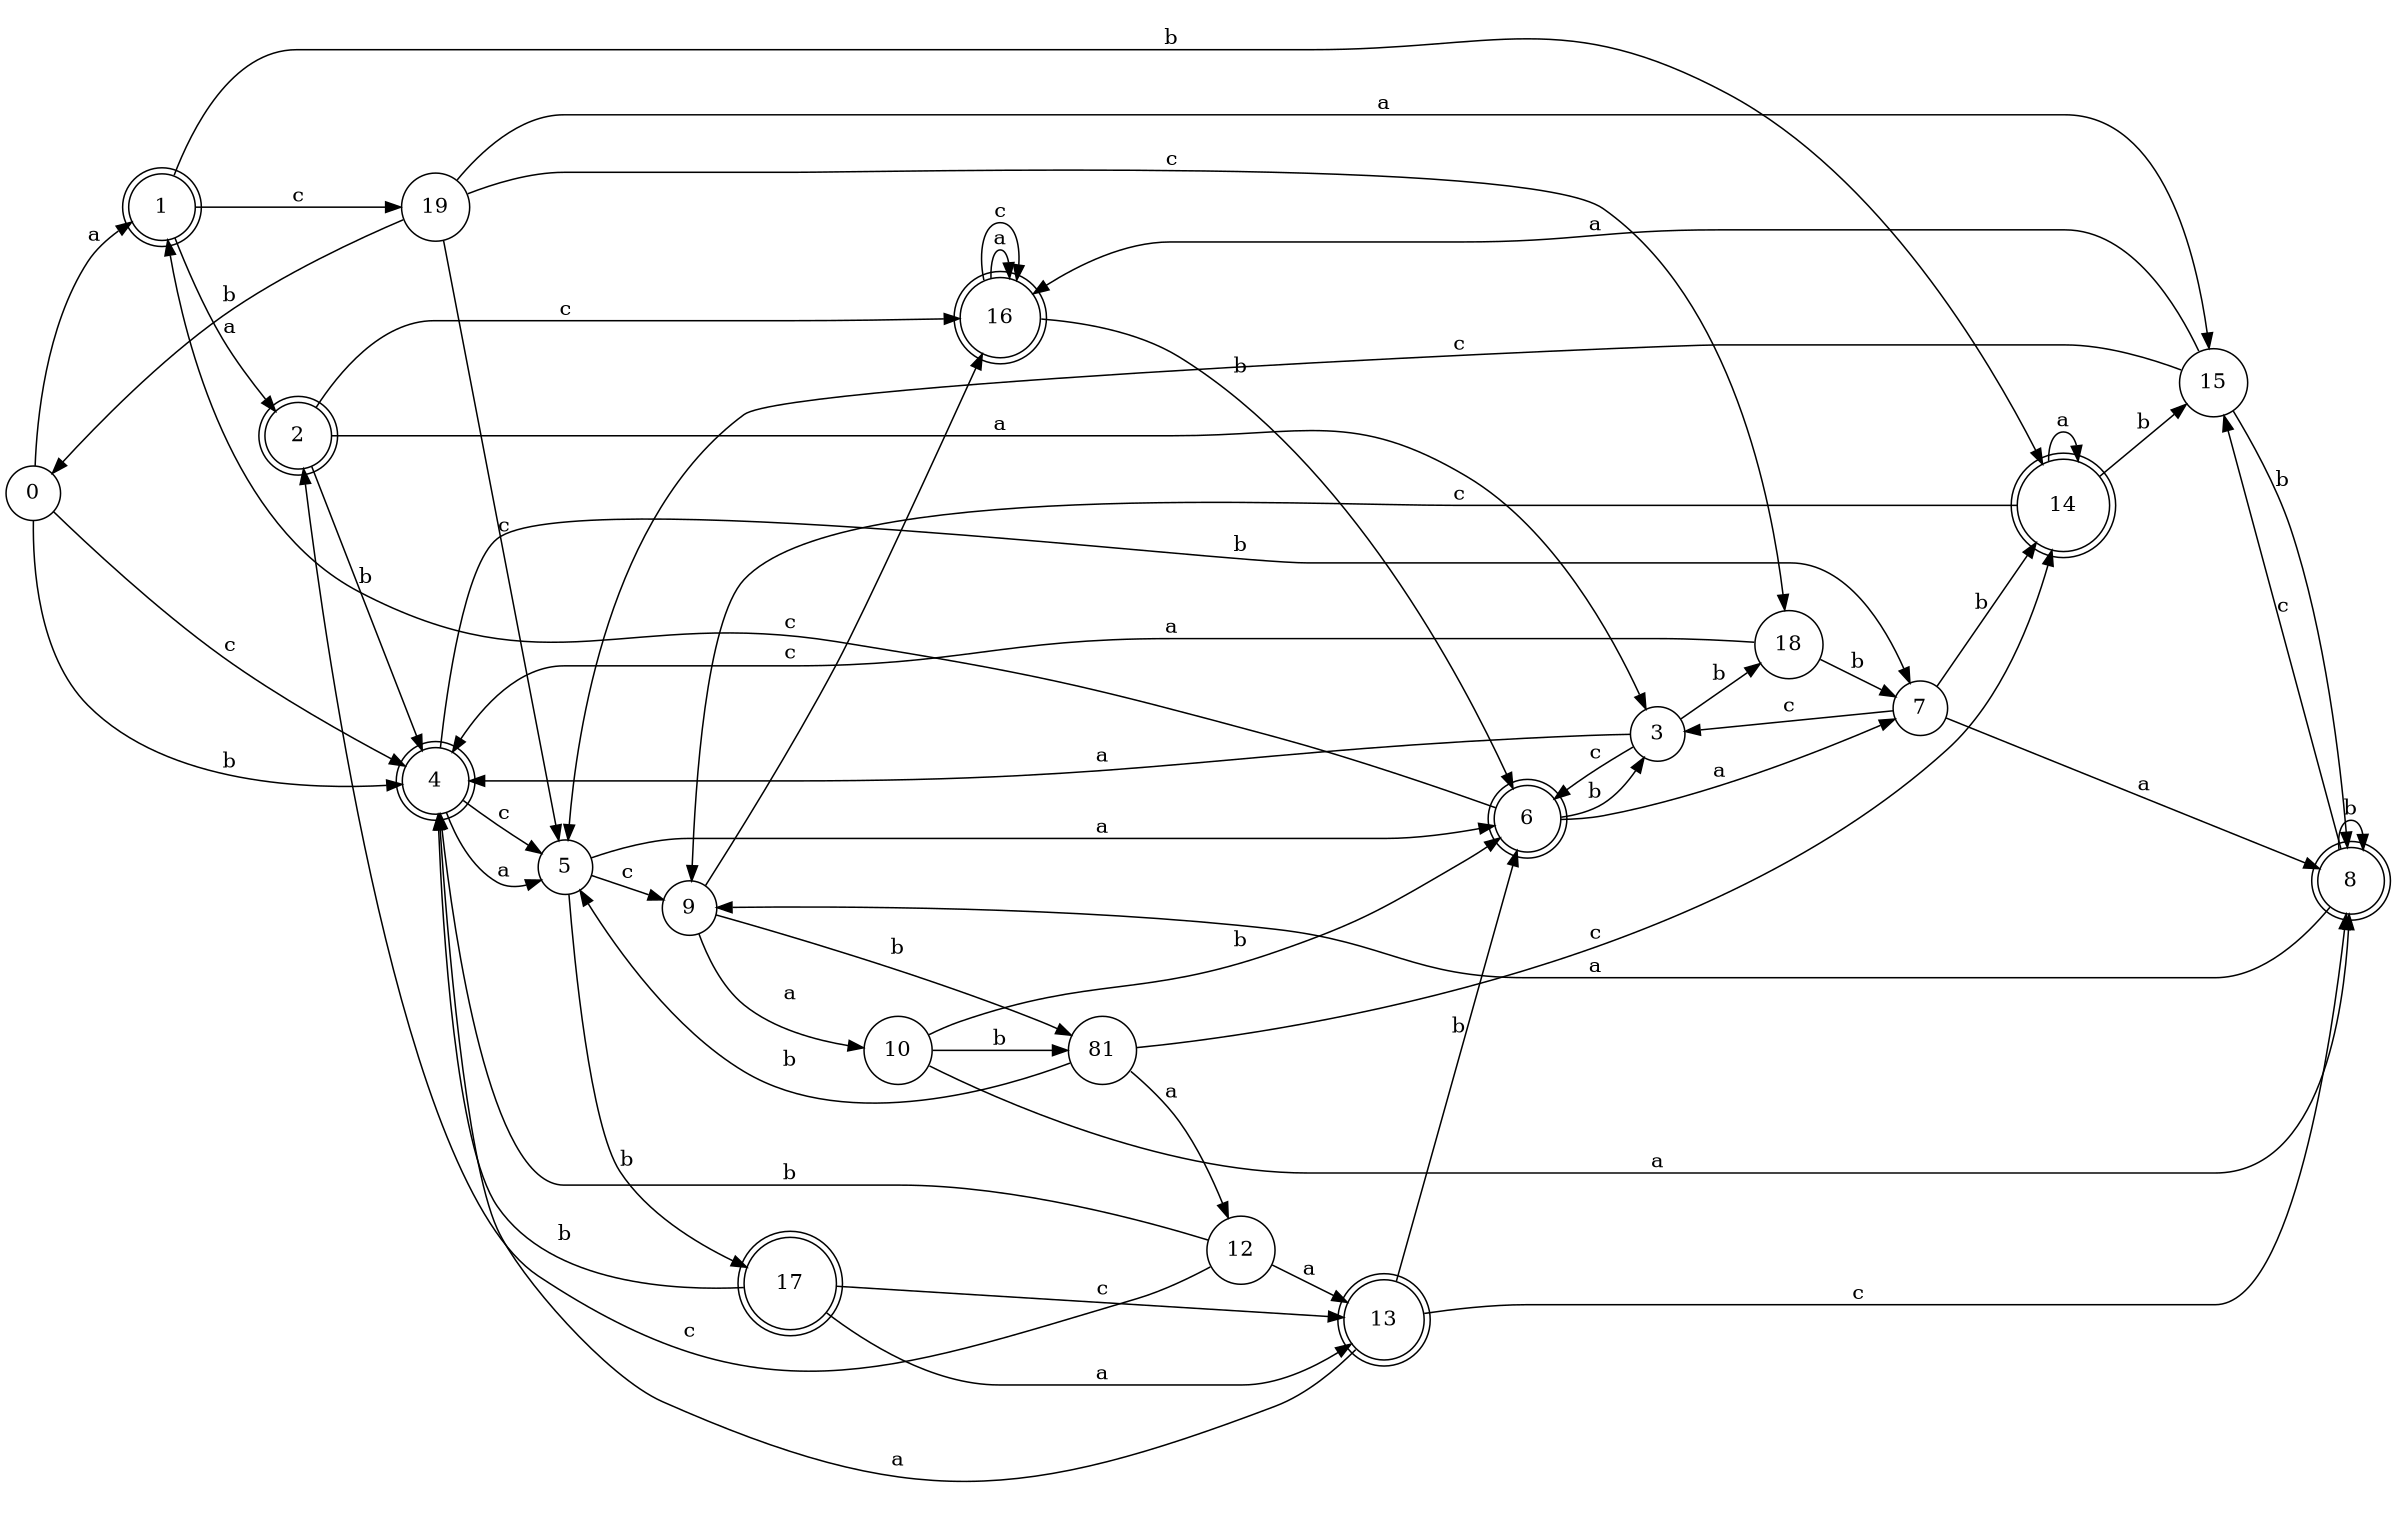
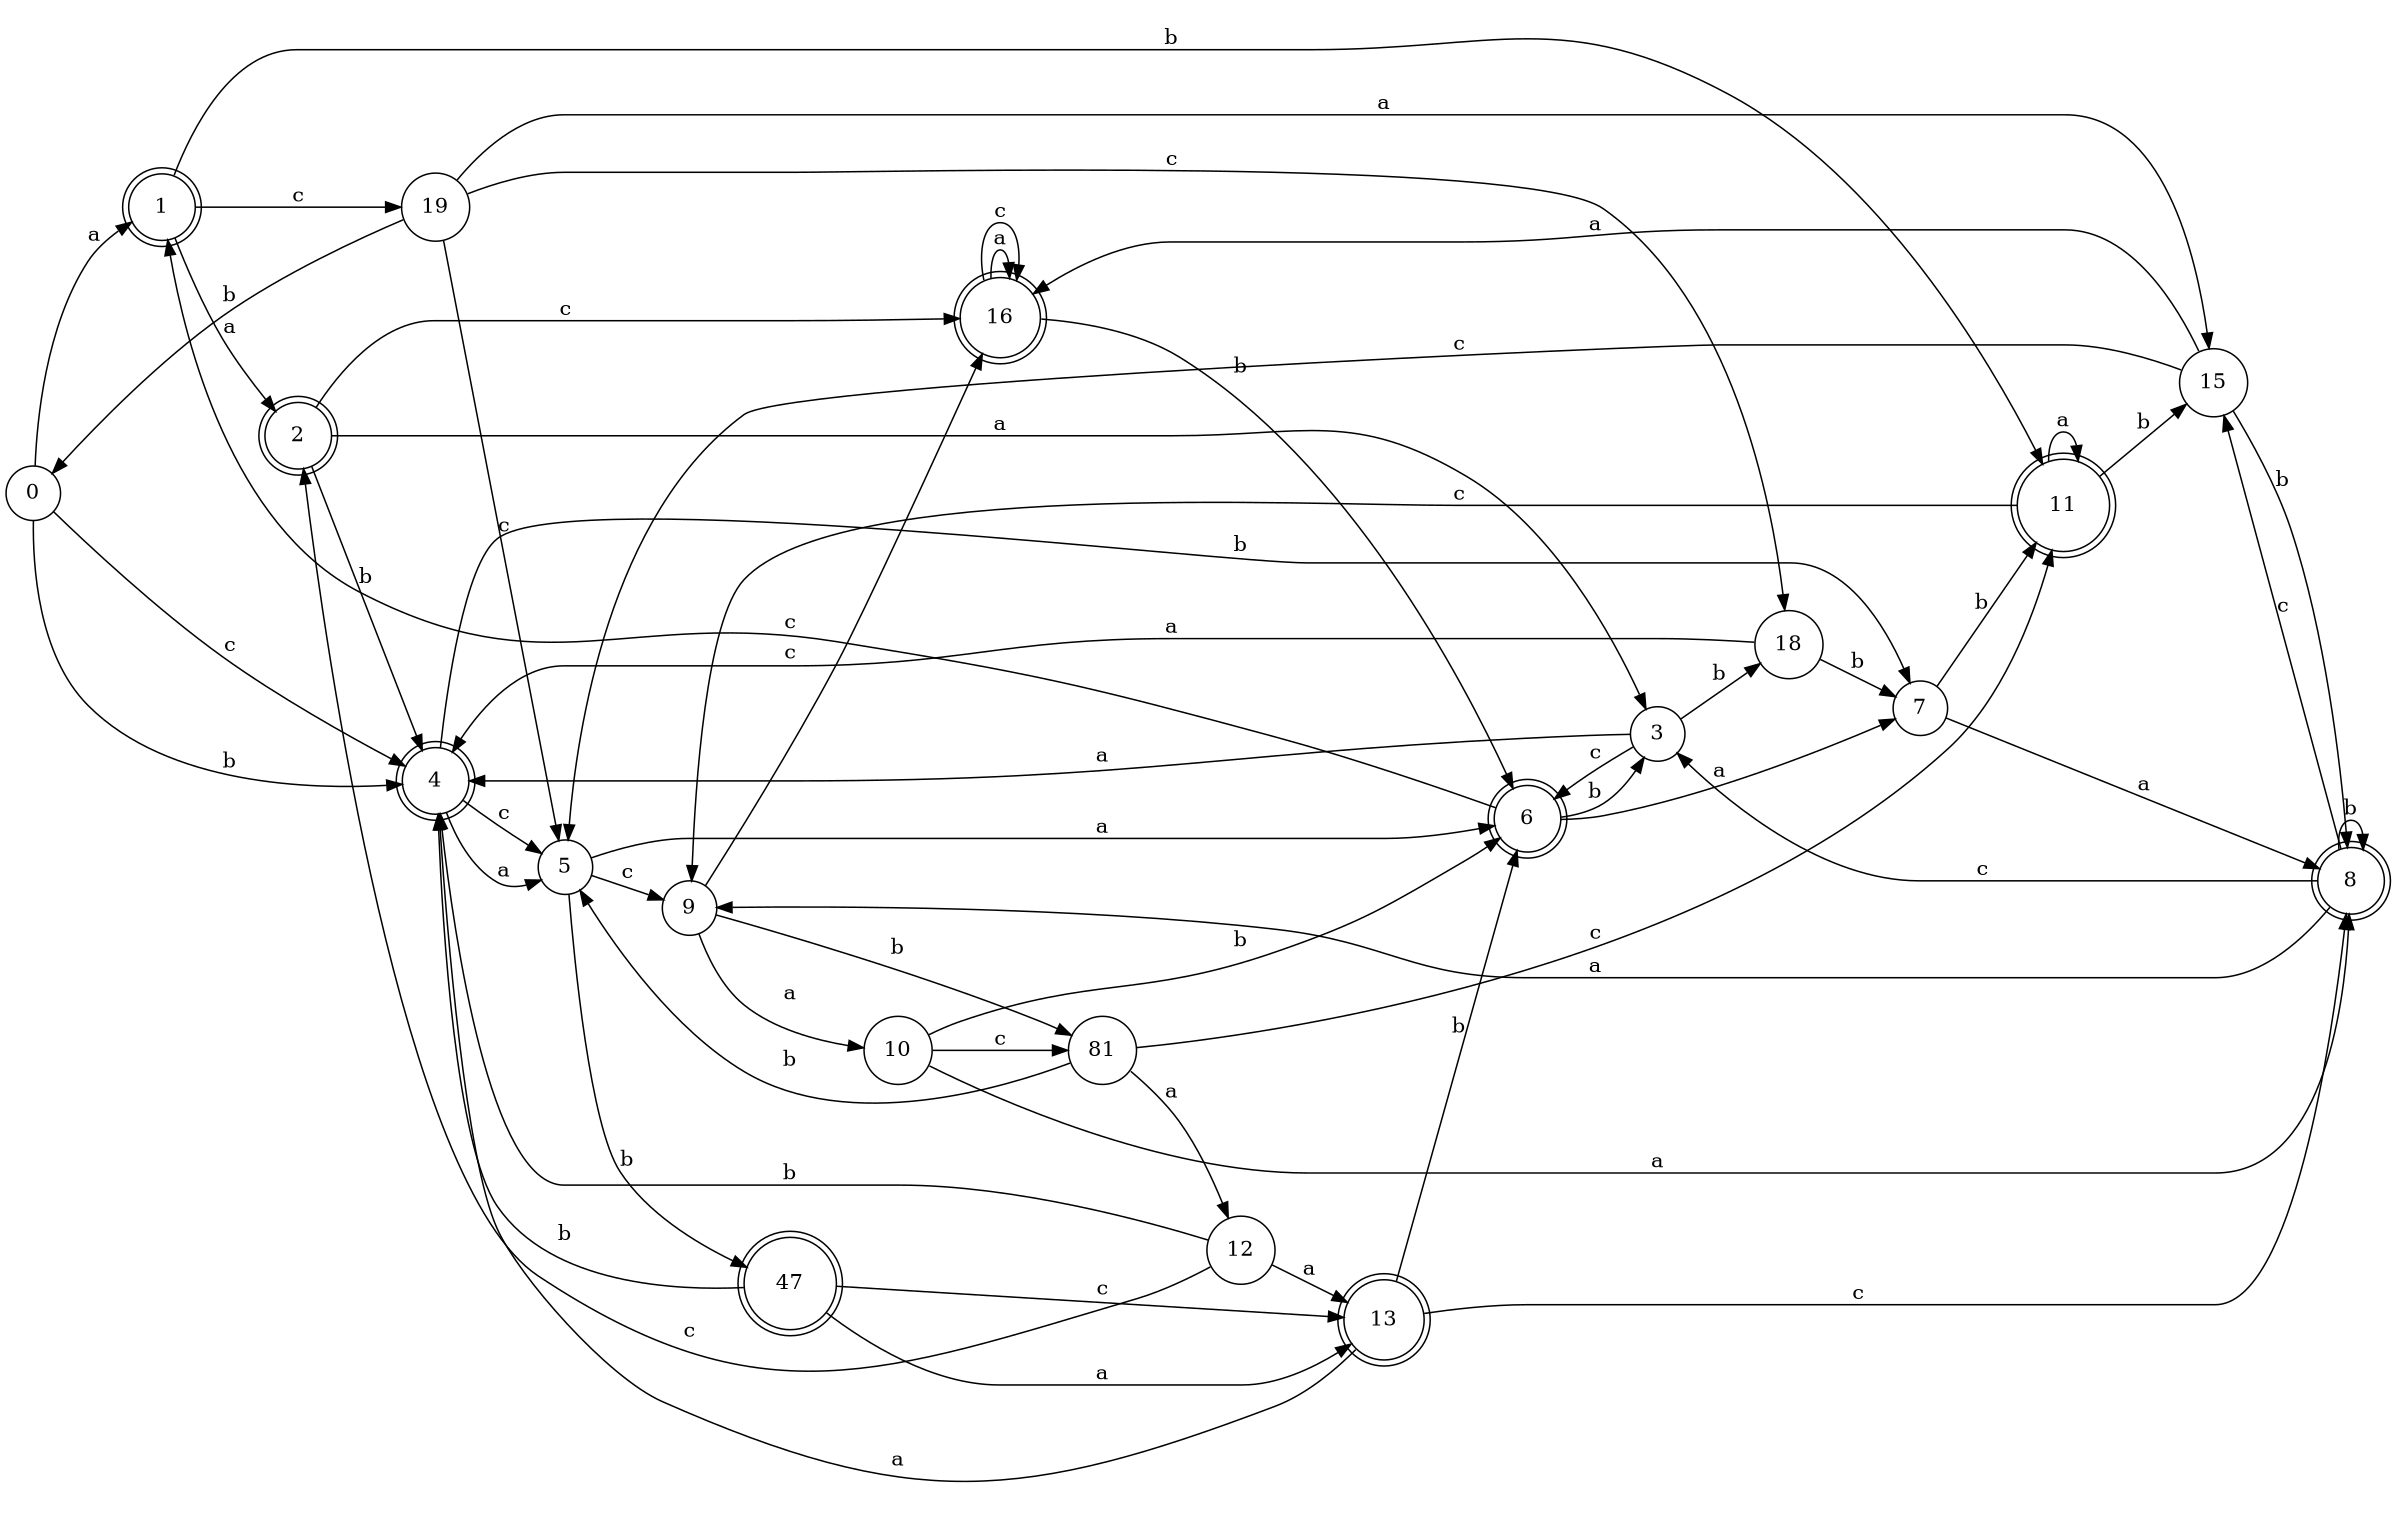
node "14": label "14" -> "11"
edge "7" -> "3": now "8" -> "3"
edge "10" -> "81": label "b" -> "c"
node "17": label "17" -> "47"
